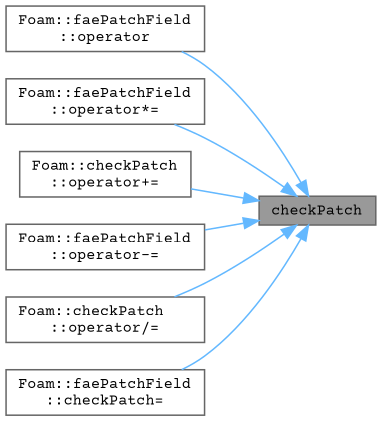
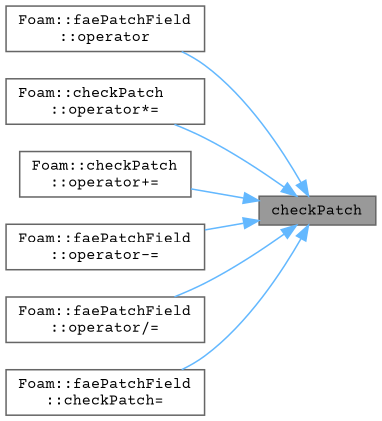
node "Foam::faePatchField ::operator*=": label "Foam::faePatchField ::operator*=" -> "Foam::checkPatch ::operator*="
node "Foam::checkPatch ::operator/=": label "Foam::checkPatch ::operator/=" -> "Foam::faePatchField ::operator/="
